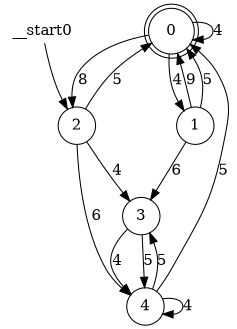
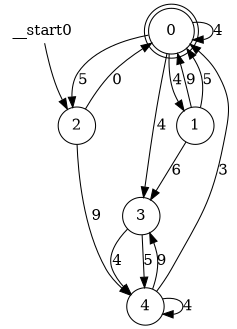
edge "0" -> "2": label "8" -> "5"
edge "2" -> "0": label "5" -> "0"
edge "2" -> "3": now "0" -> "3"
edge "4" -> "0": label "5" -> "3"
edge "2" -> "4": label "6" -> "9"
edge "4" -> "3": label "5" -> "9"
